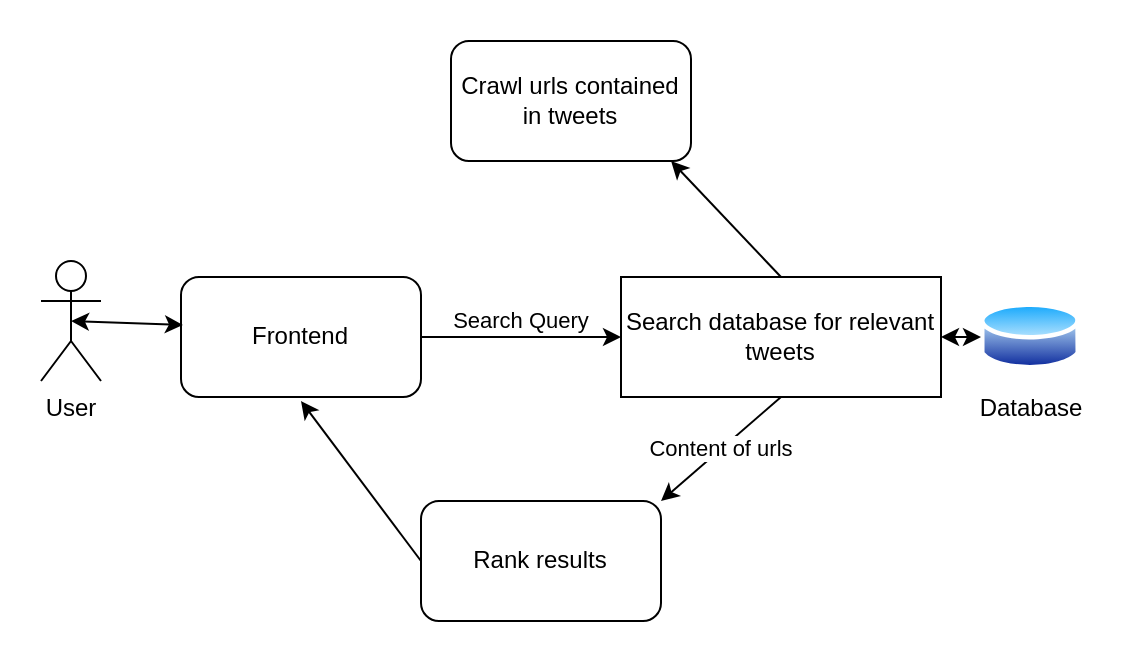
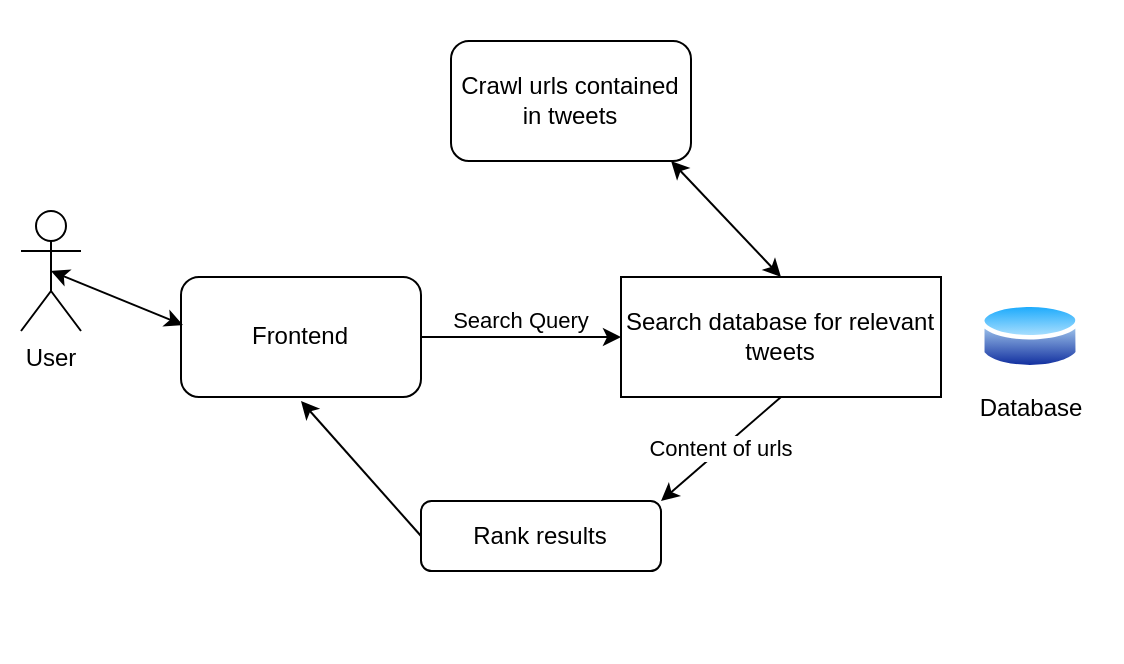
edge "Search database for relevant tweets" -> "Crawl urls contained in tweets": arrowhead none -> classic
node "User": moved (71, 321) -> (51, 271)
edge "Search database for relevant tweets" -- "Database": removed
node "Rank results": size 240x120 -> 240x70
